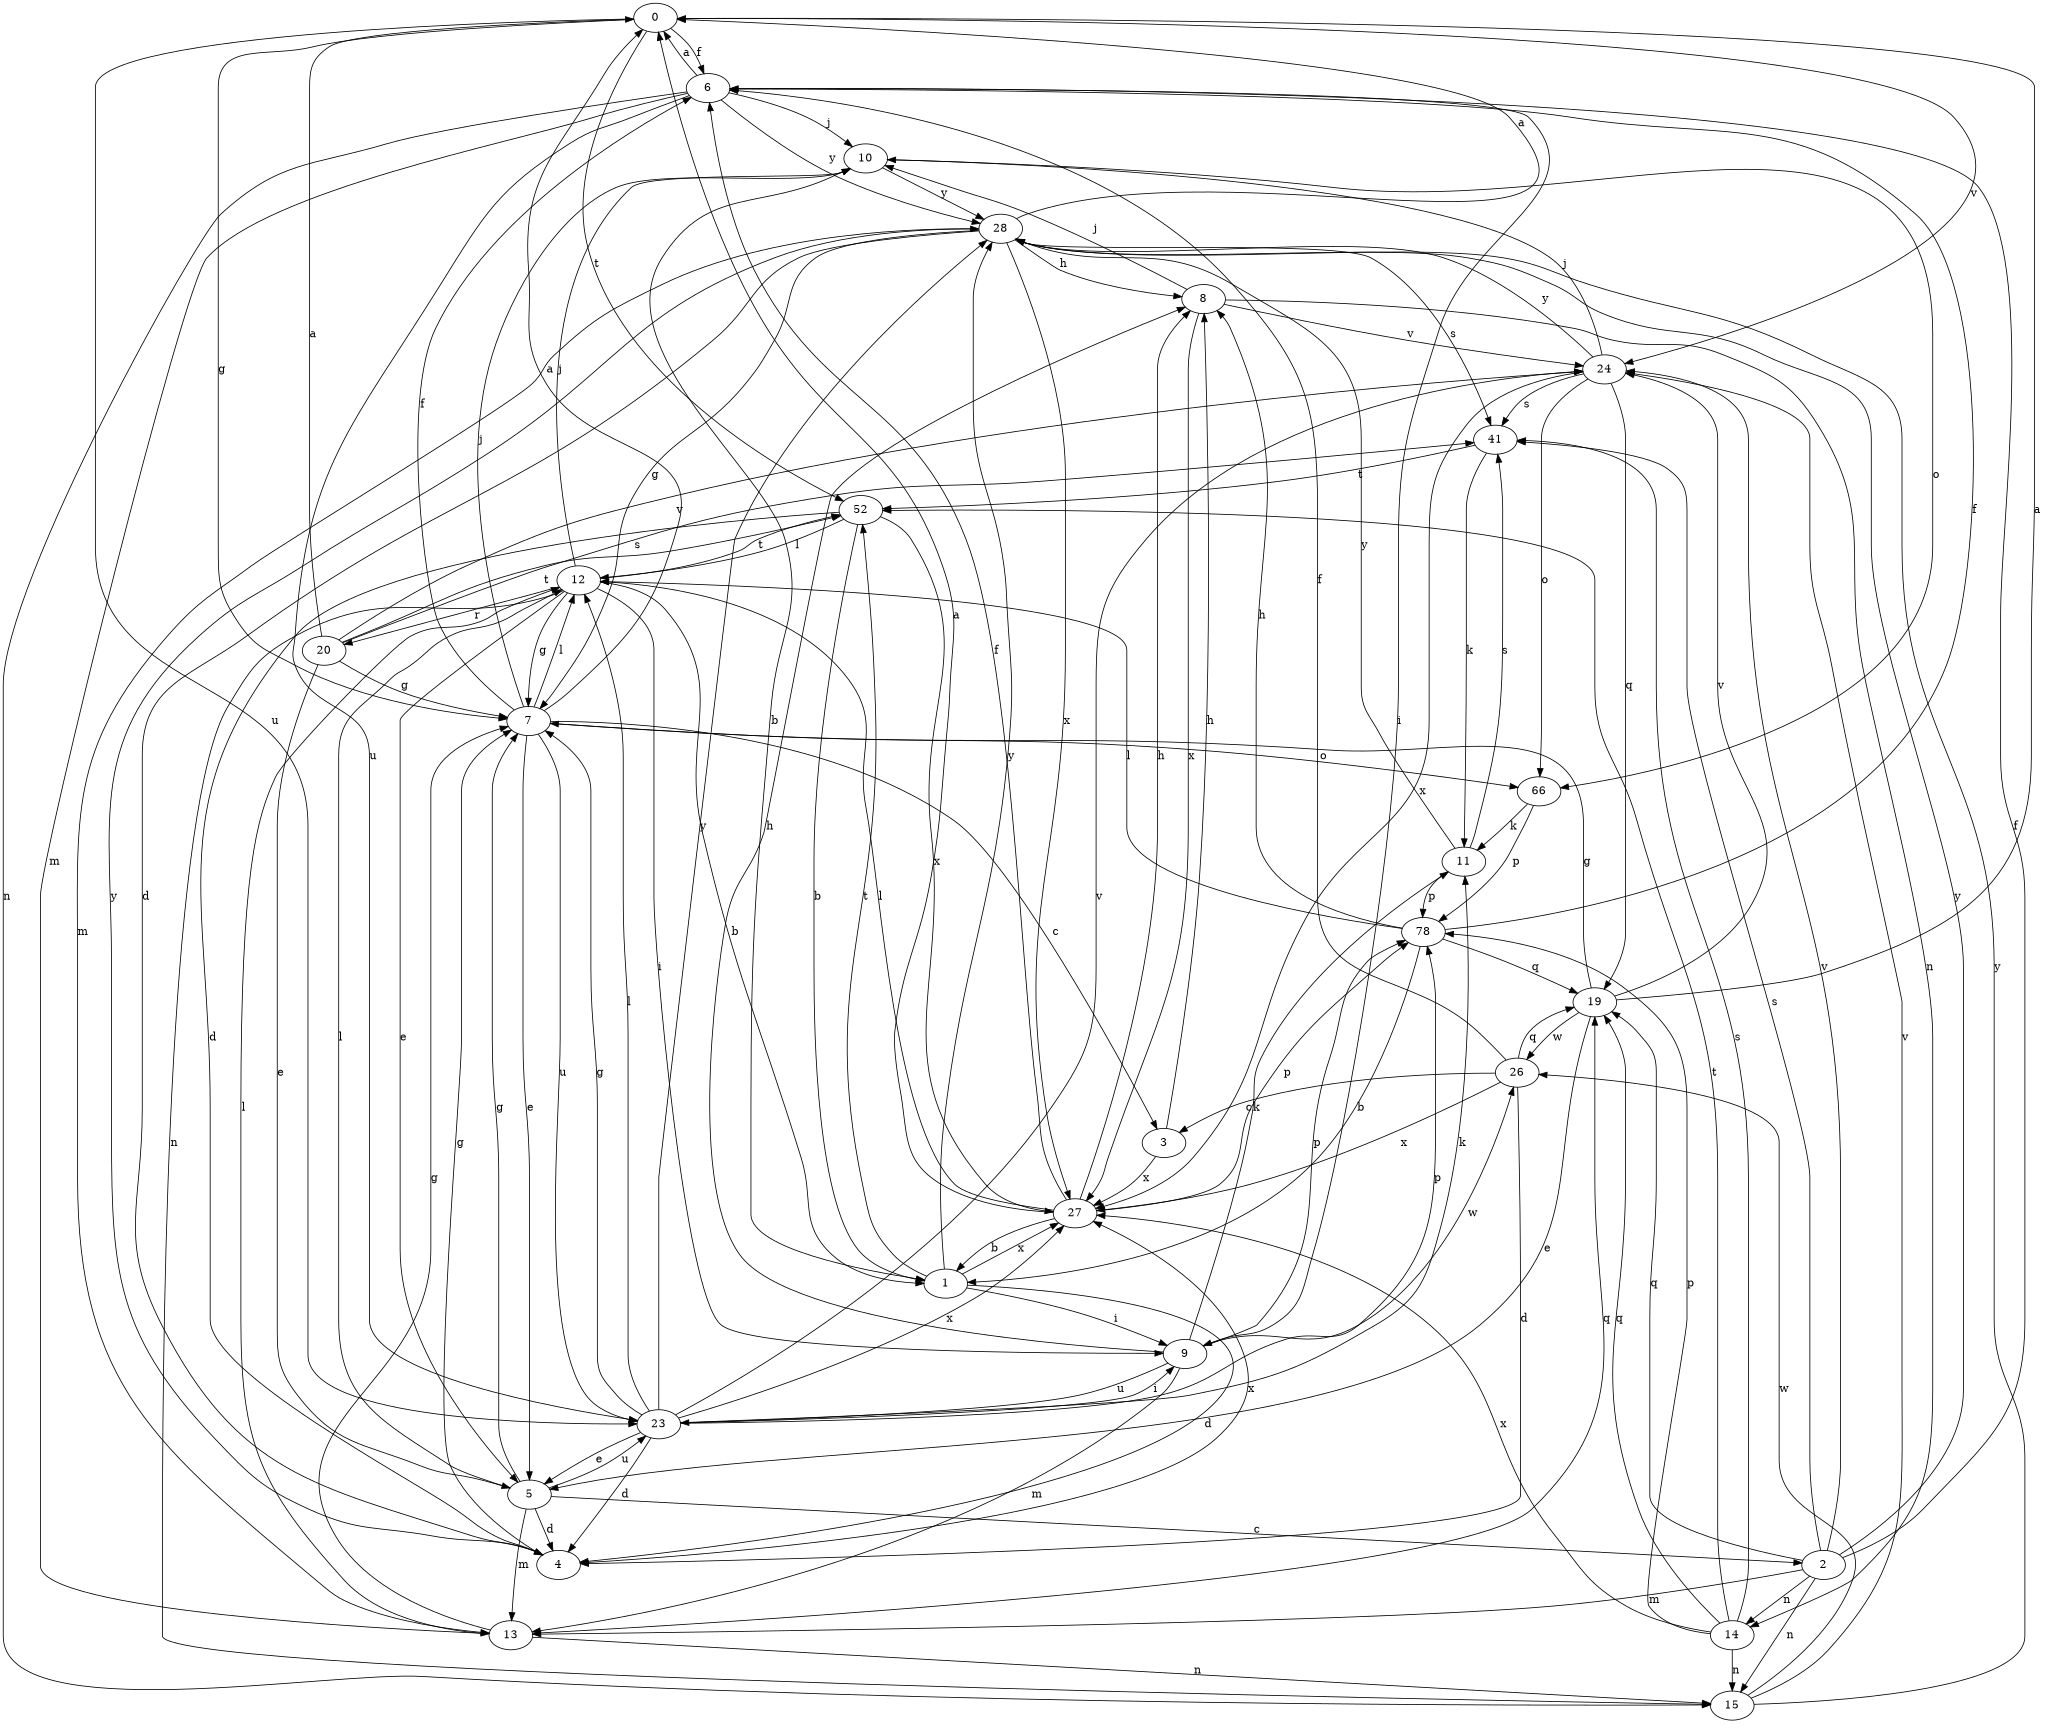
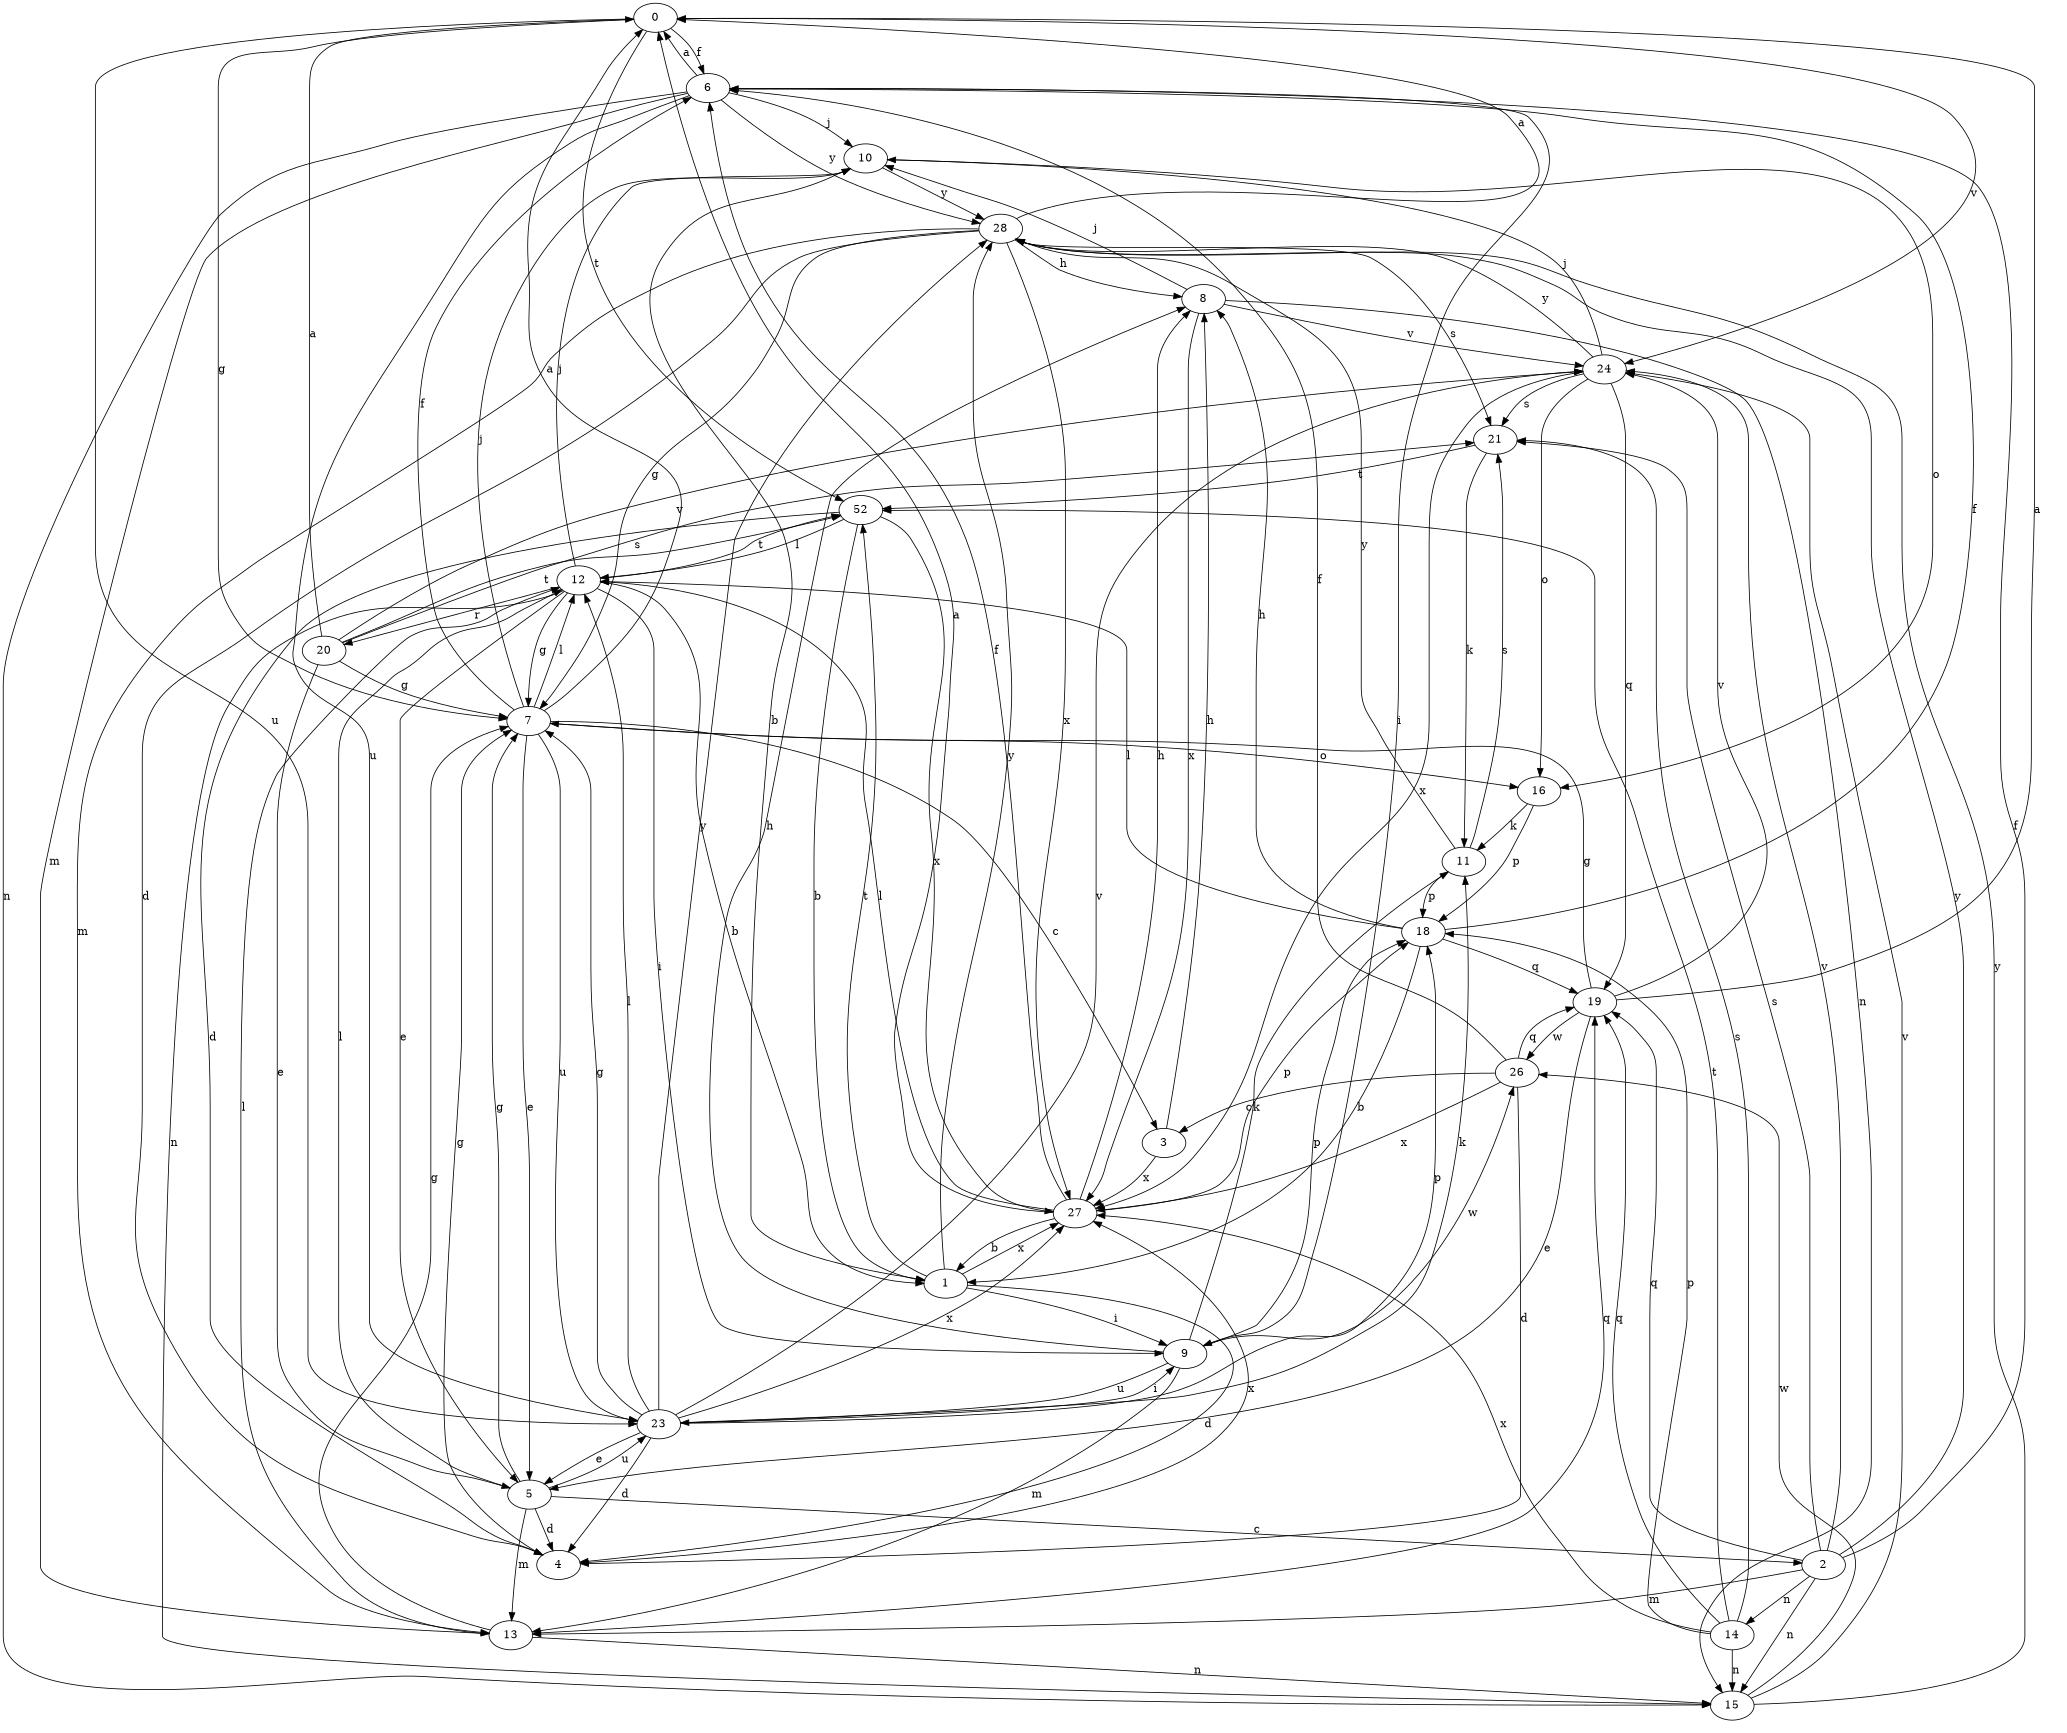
node "41": label "41" -> "21"
edge "8" -> "14": now "8" -> "15"
edge "4" -> "28": removed, label "y"
node "66": label "66" -> "16"
node "78": label "78" -> "18"
